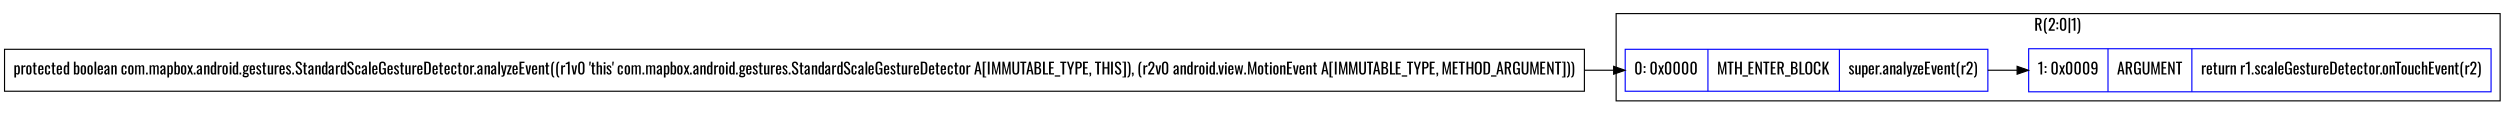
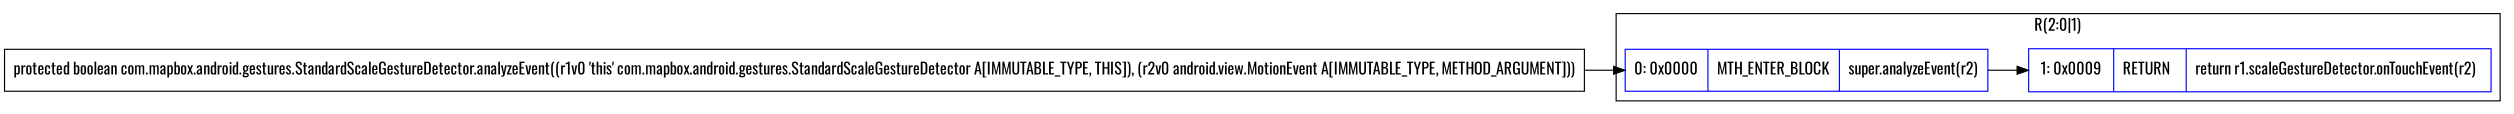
node "1: 0x0009": text "ARGUMENT" -> "RETURN"
